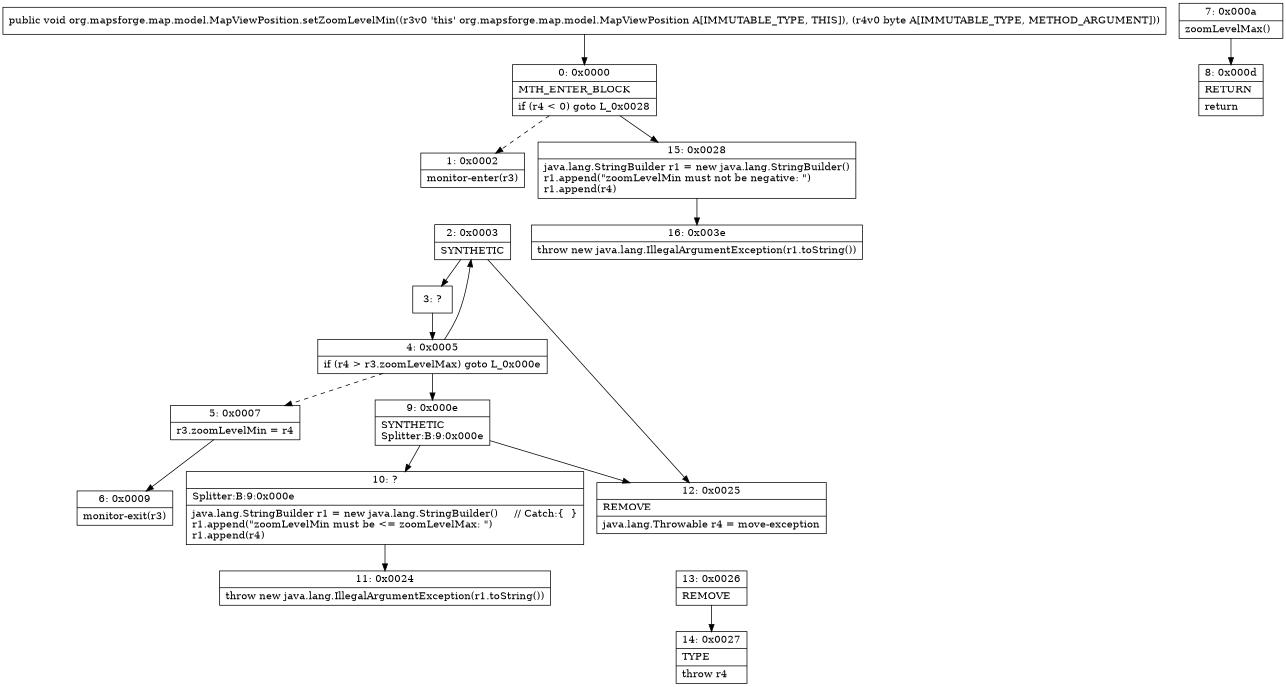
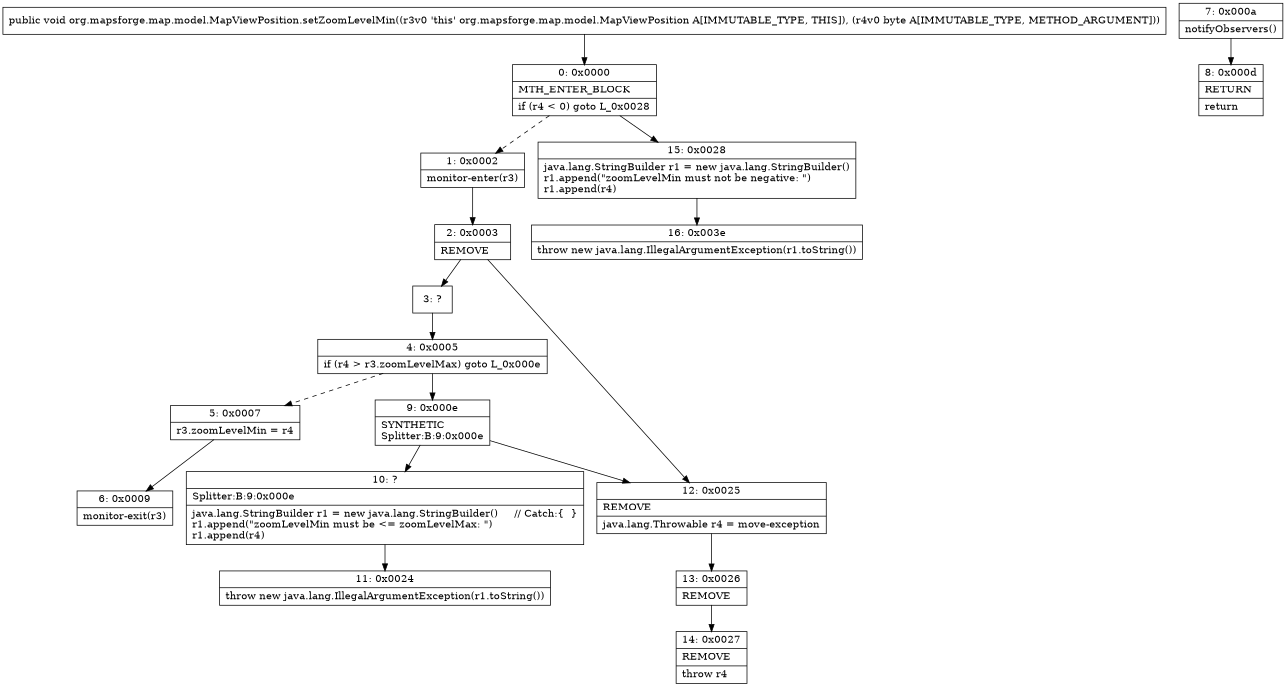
node "7: 0x000a": text "zoomLevelMax()" -> "notifyObservers()"
node "2: 0x0003": text "SYNTHETIC" -> "REMOVE"
edge "4: 0x0005" -> "2: 0x0003": now "1: 0x0002" -> "2: 0x0003"
edge "12: 0x0025" -> "13: 0x0026": added
node "14: 0x0027": text "TYPE" -> "REMOVE"
